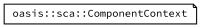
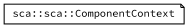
node "oasis::sca::ComponentContext": label "oasis::sca::ComponentContext" -> "sca::sca::ComponentContext"
